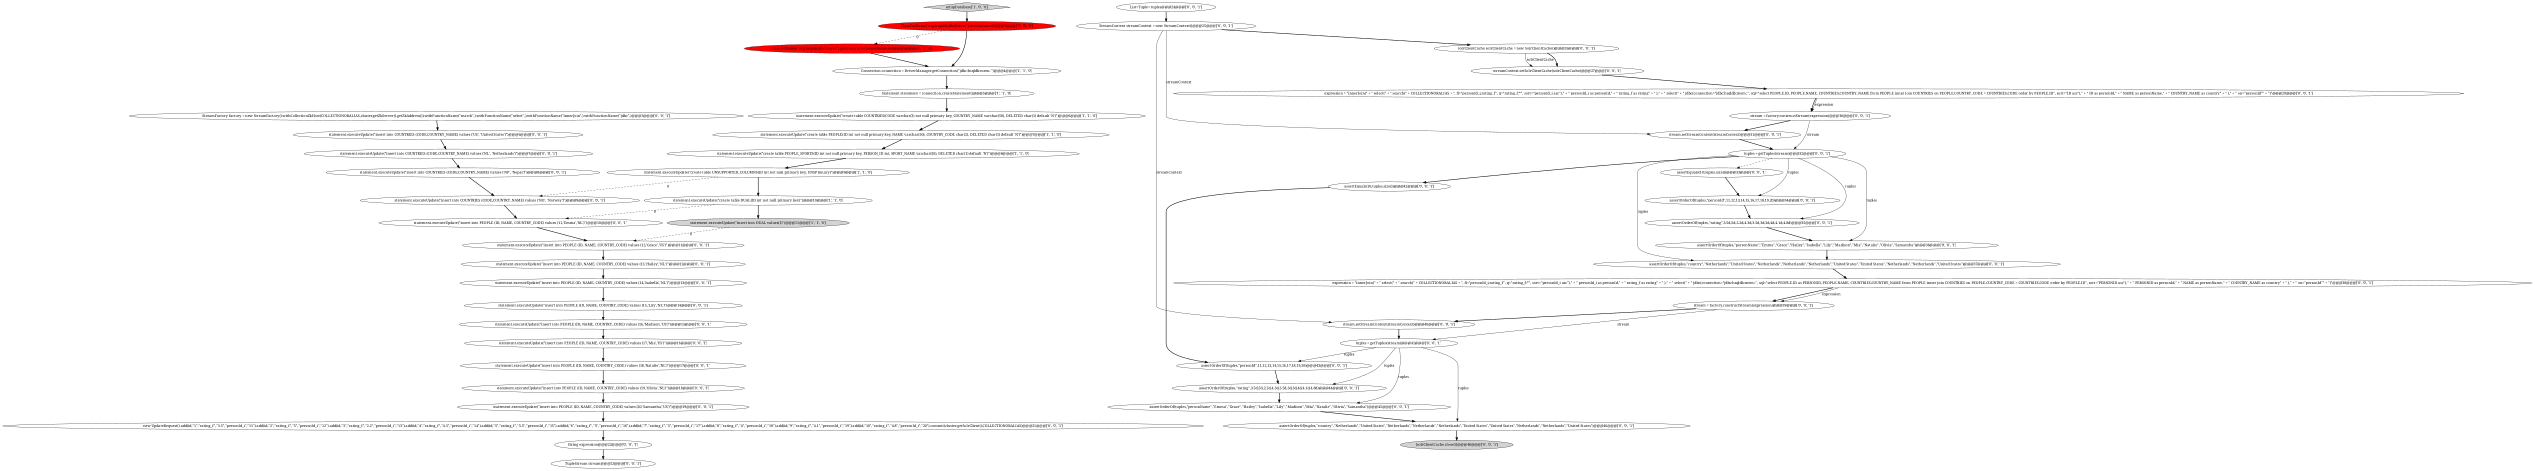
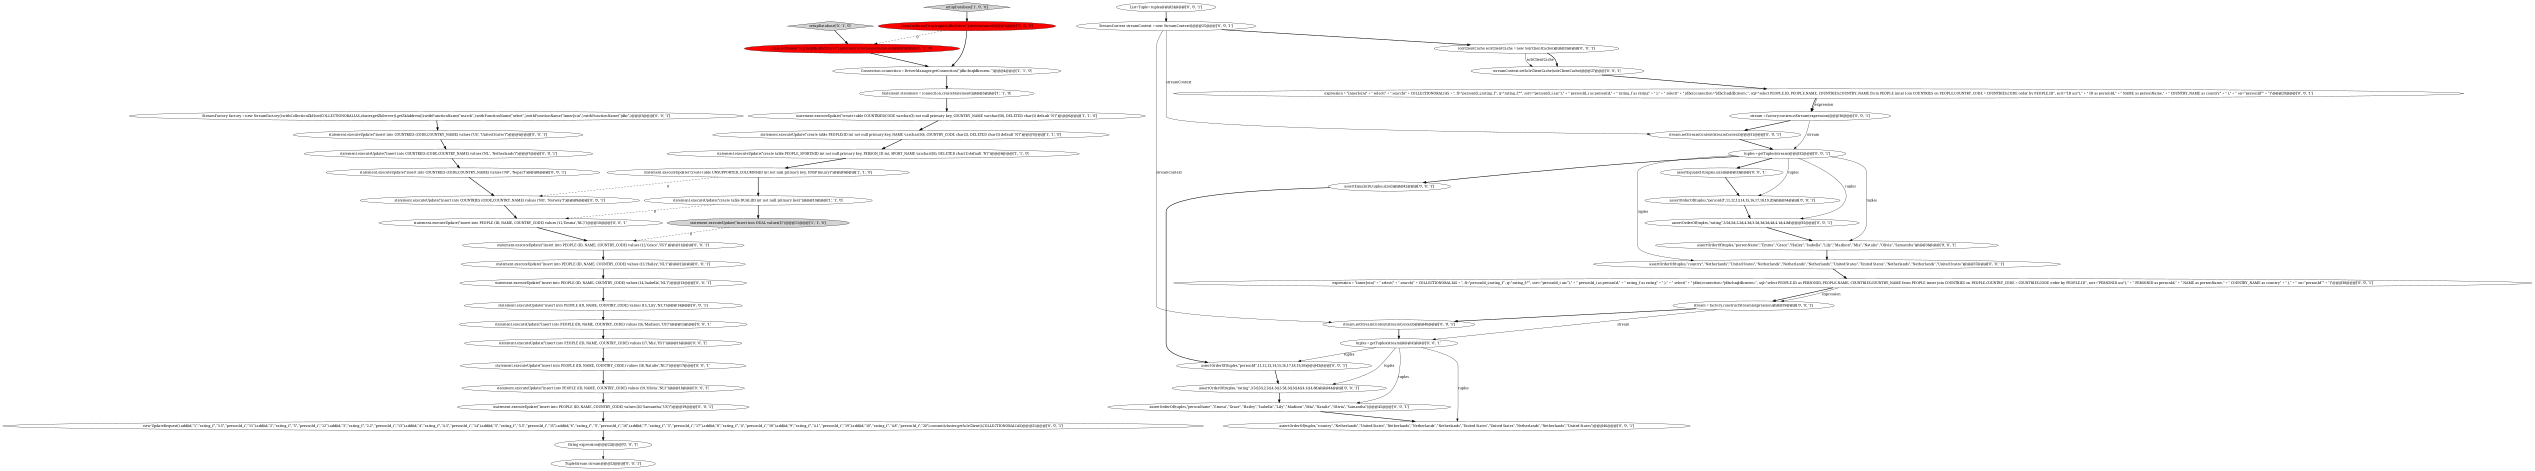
node "setupDatabase['0', '1', '0']": added
edge "tuples = getTuples(stream)@@@32@@@['0', '0', '1']" -> "assertEquals(10,tuples.size())@@@33@@@['0', '0', '1']": style dashed -> bold
node "{solrClientCache.close()}@@@48@@@['0', '0', '1']": removed
edge "String expression@@@22@@@['0', '0', '1']" -> "TupleStream stream@@@23@@@['0', '0', '1']": style bold -> solid
